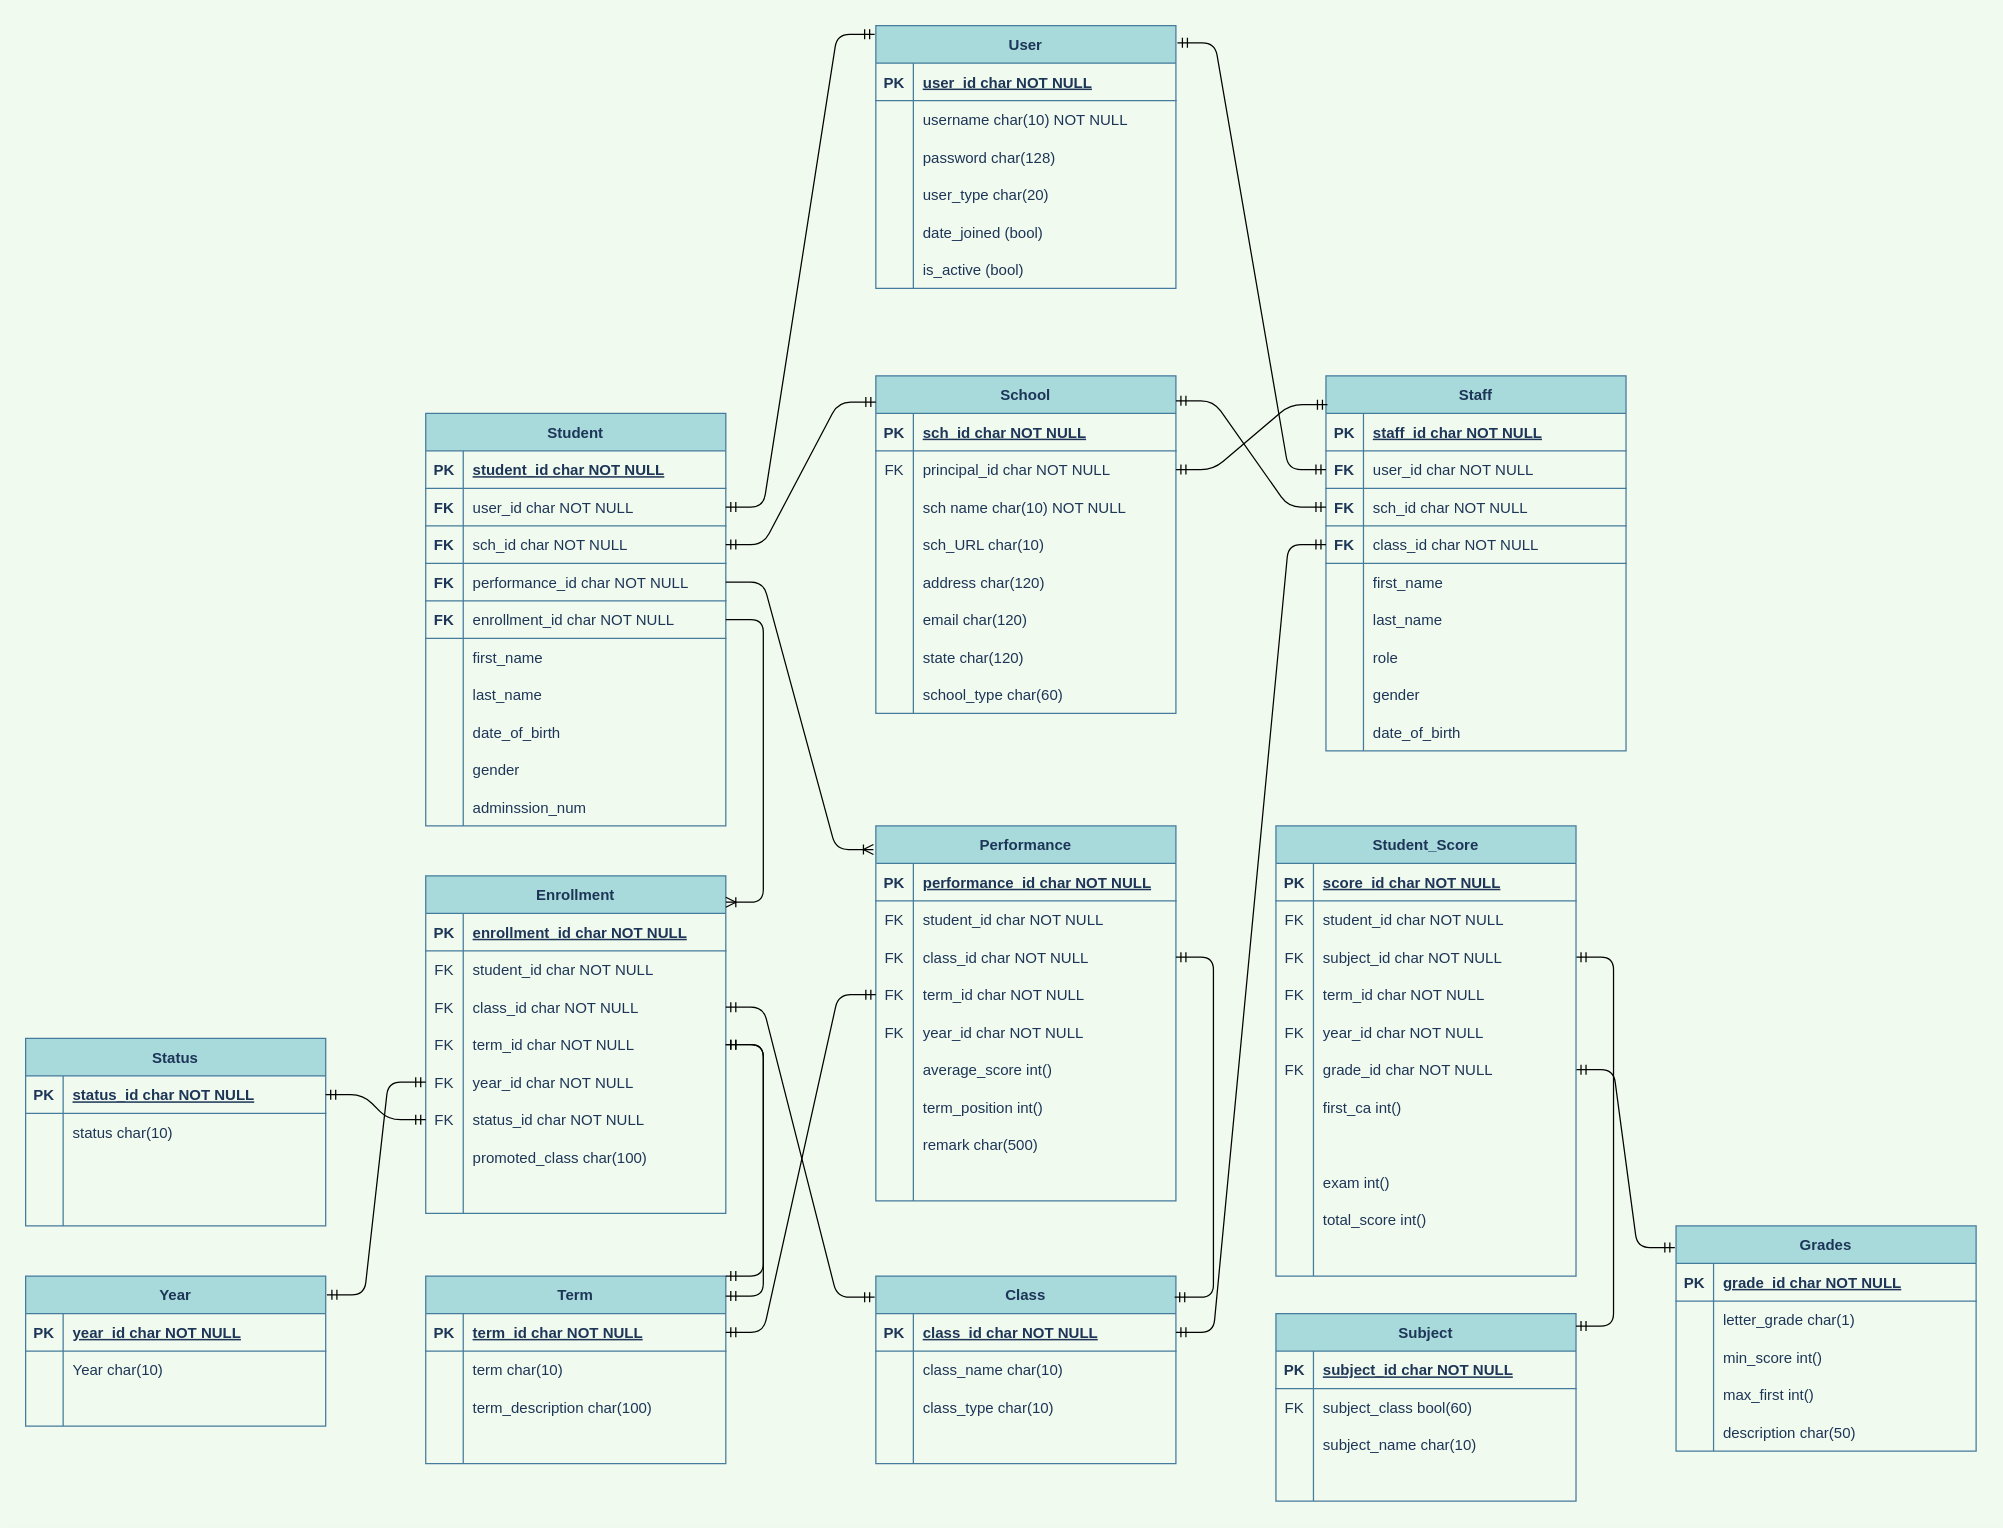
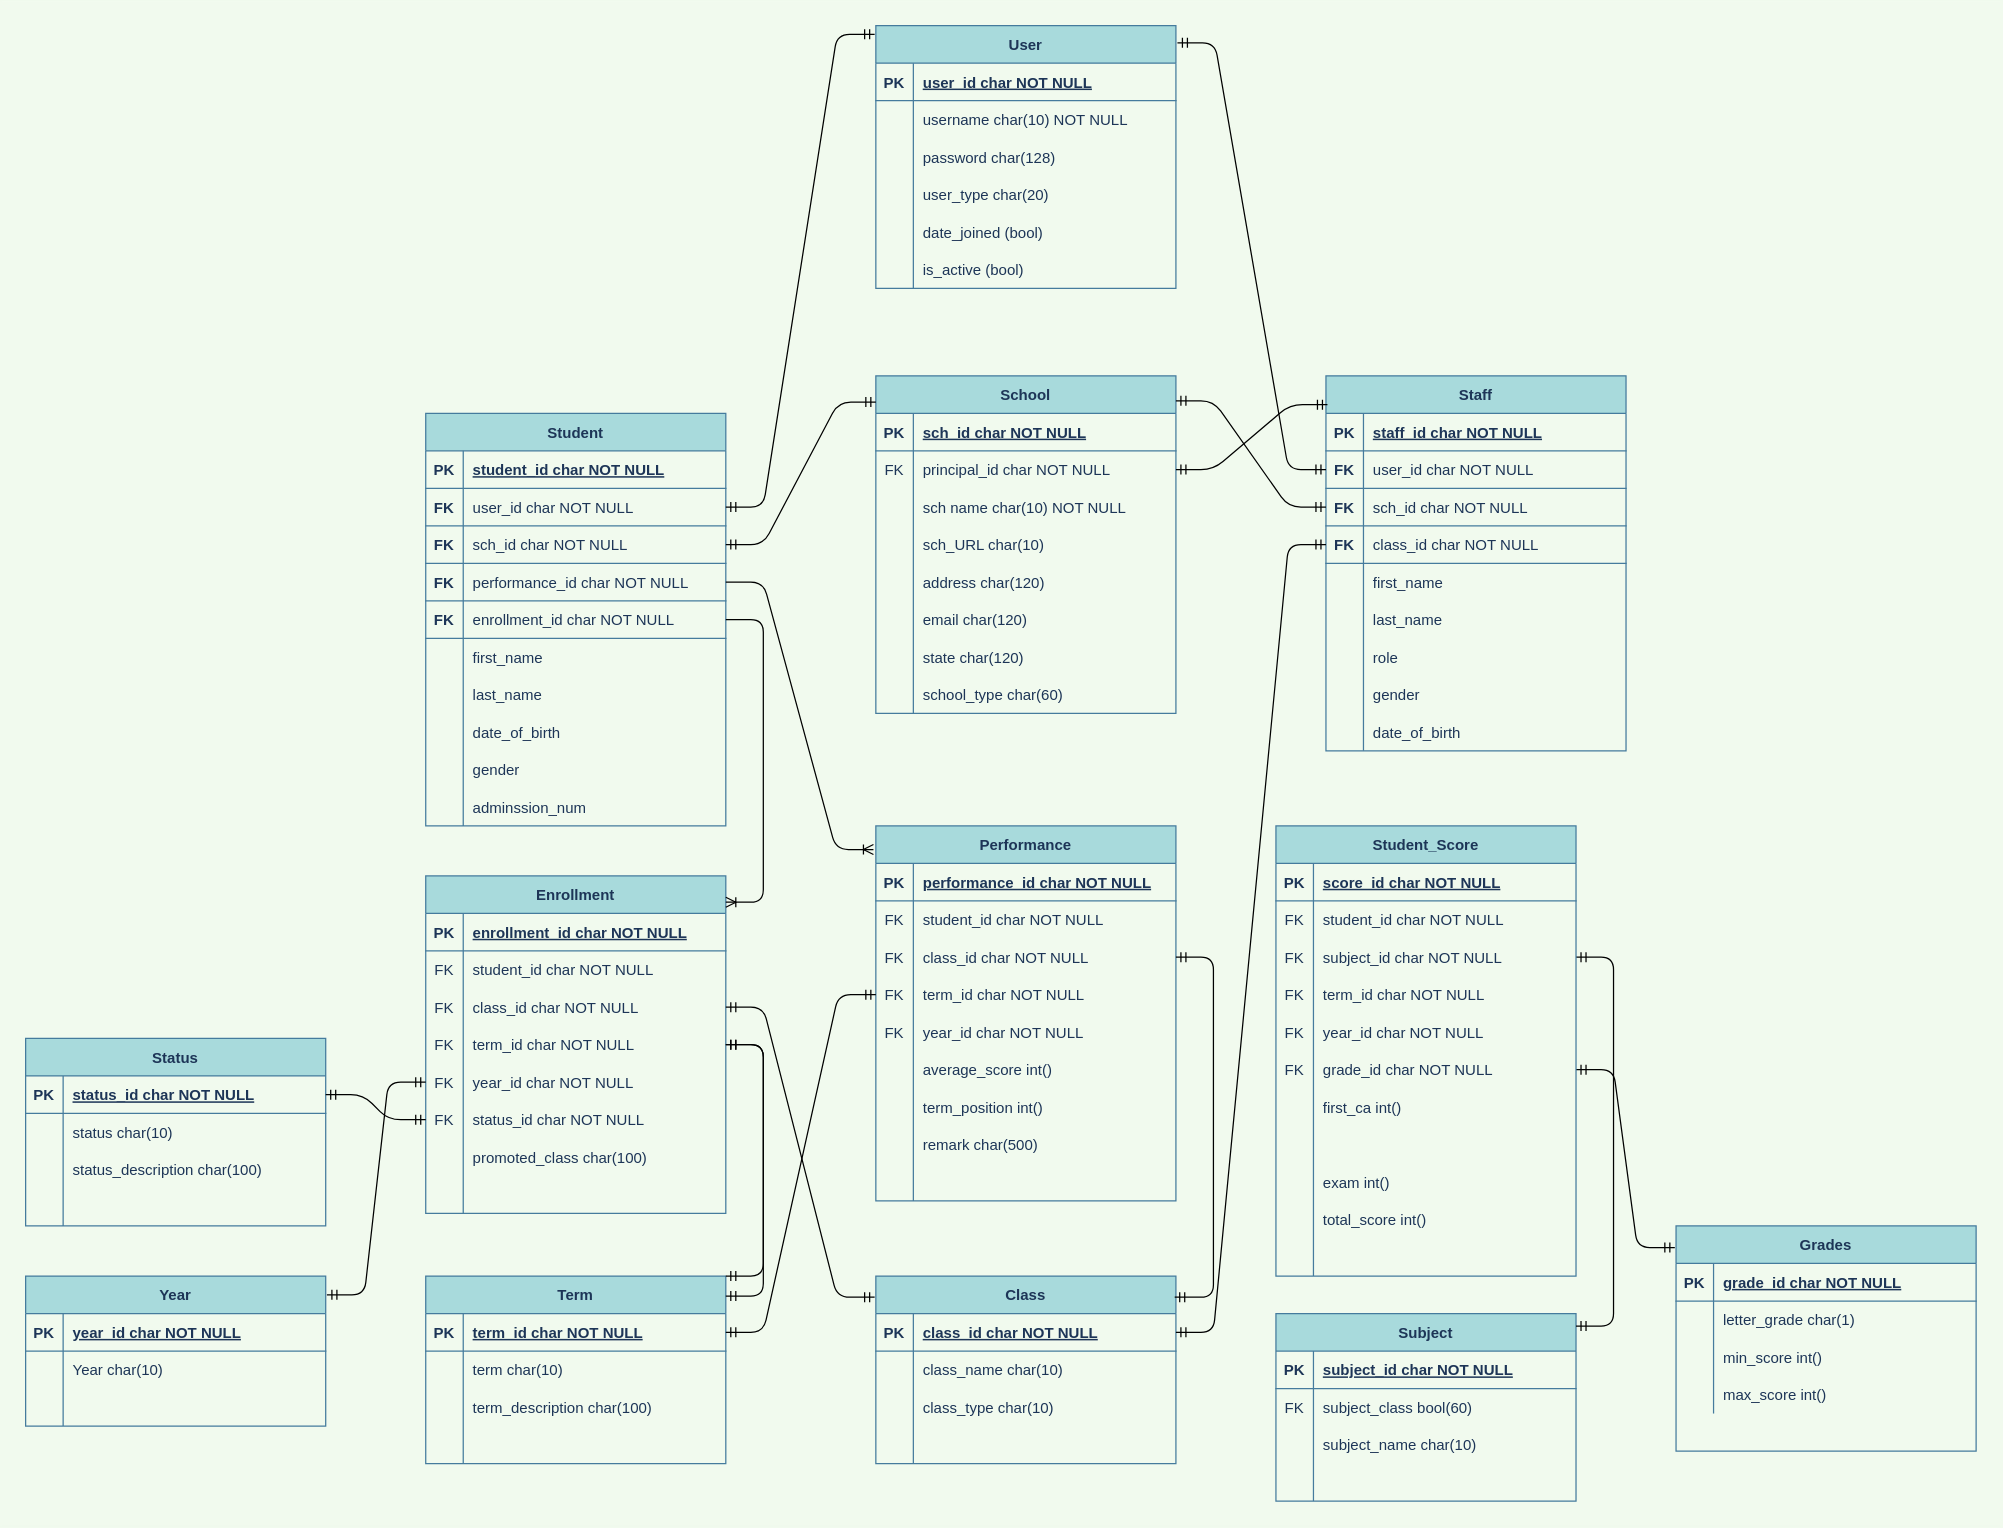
node "status_description char(100)": added
node "max_first int()": label "max_first int()" -> "max_score int()"
node "description char(50)": removed
